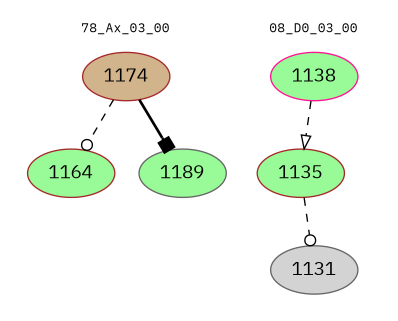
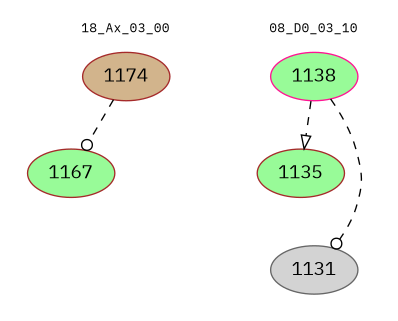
cluster "78_Ax_03_00": label "78_Ax_03_00" -> "18_Ax_03_00"
cluster "08_D0_03_00": label "08_D0_03_00" -> "08_D0_03_10"
node "1164": label "1164" -> "1167"
node "1189": removed
edge "1135" -> "1131": now "1138" -> "1131"
